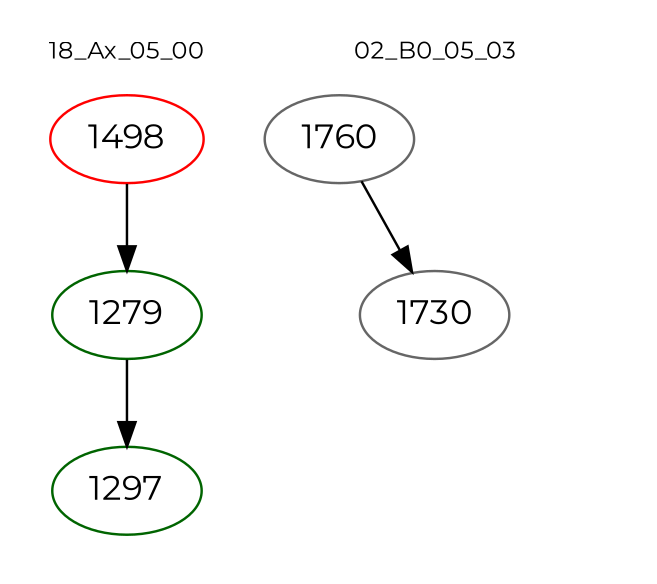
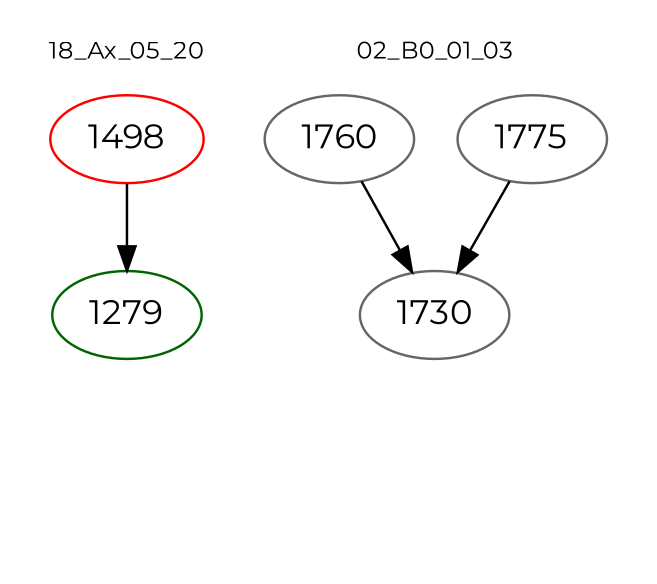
cluster "18_Ax_05_00": label "18_Ax_05_00" -> "18_Ax_05_20"
cluster "02_B0_05_03": label "02_B0_05_03" -> "02_B0_01_03"
node "1775": added
node "1297": removed
